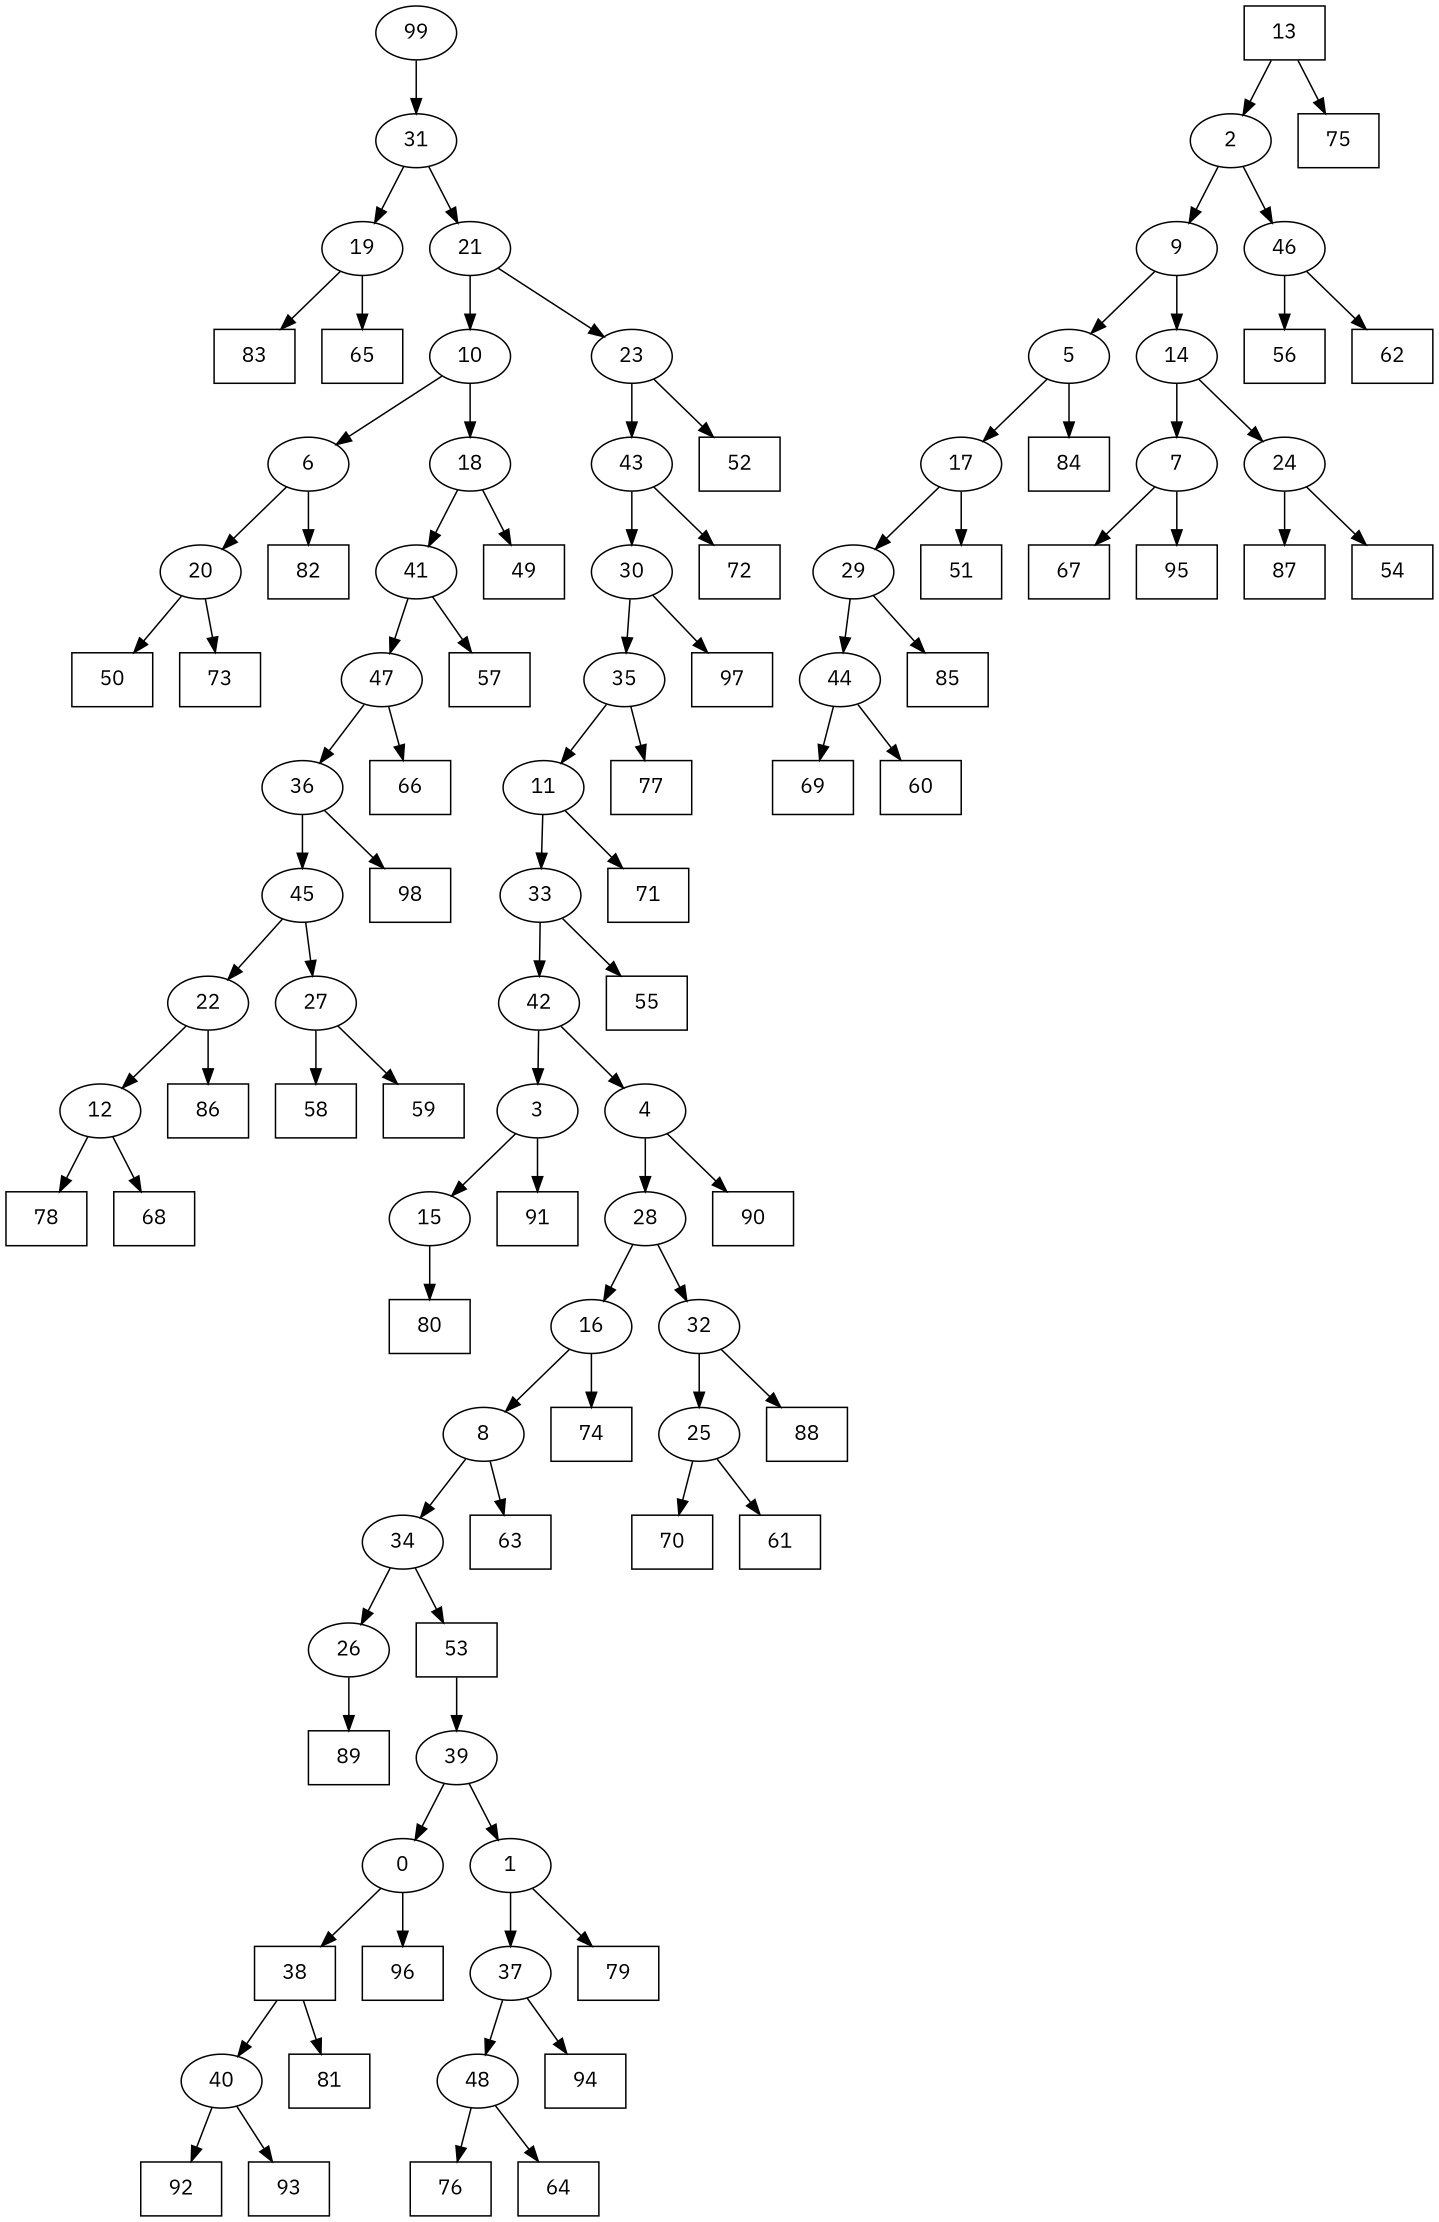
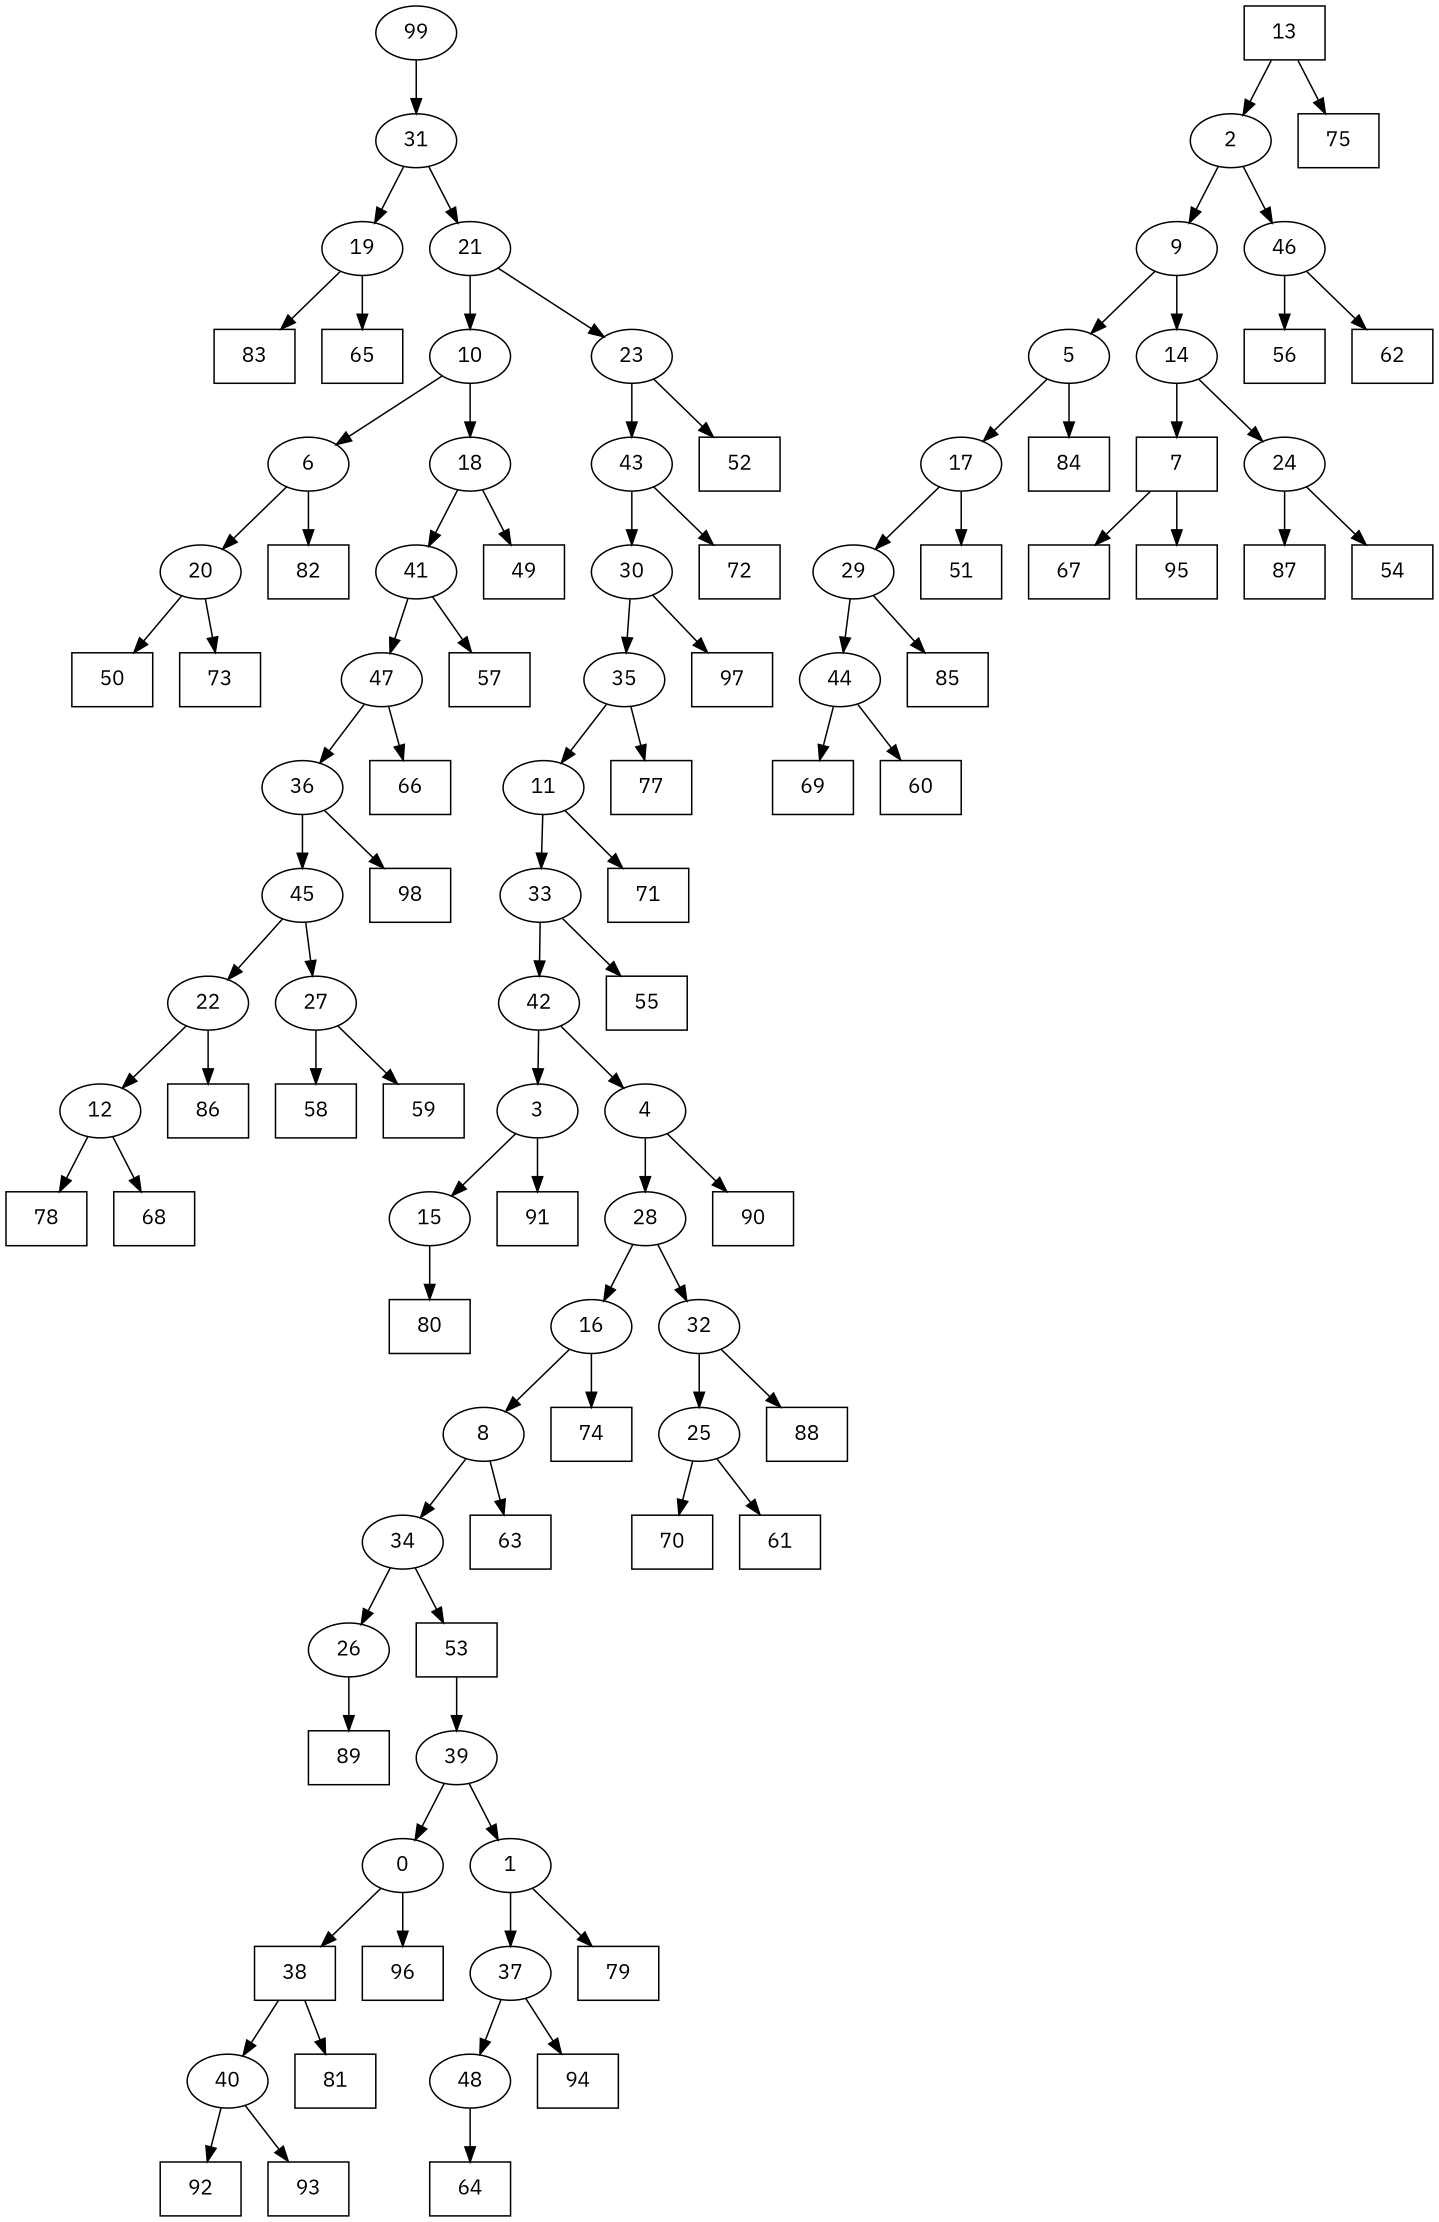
node "7": shape ellipse -> box
node "76": removed
